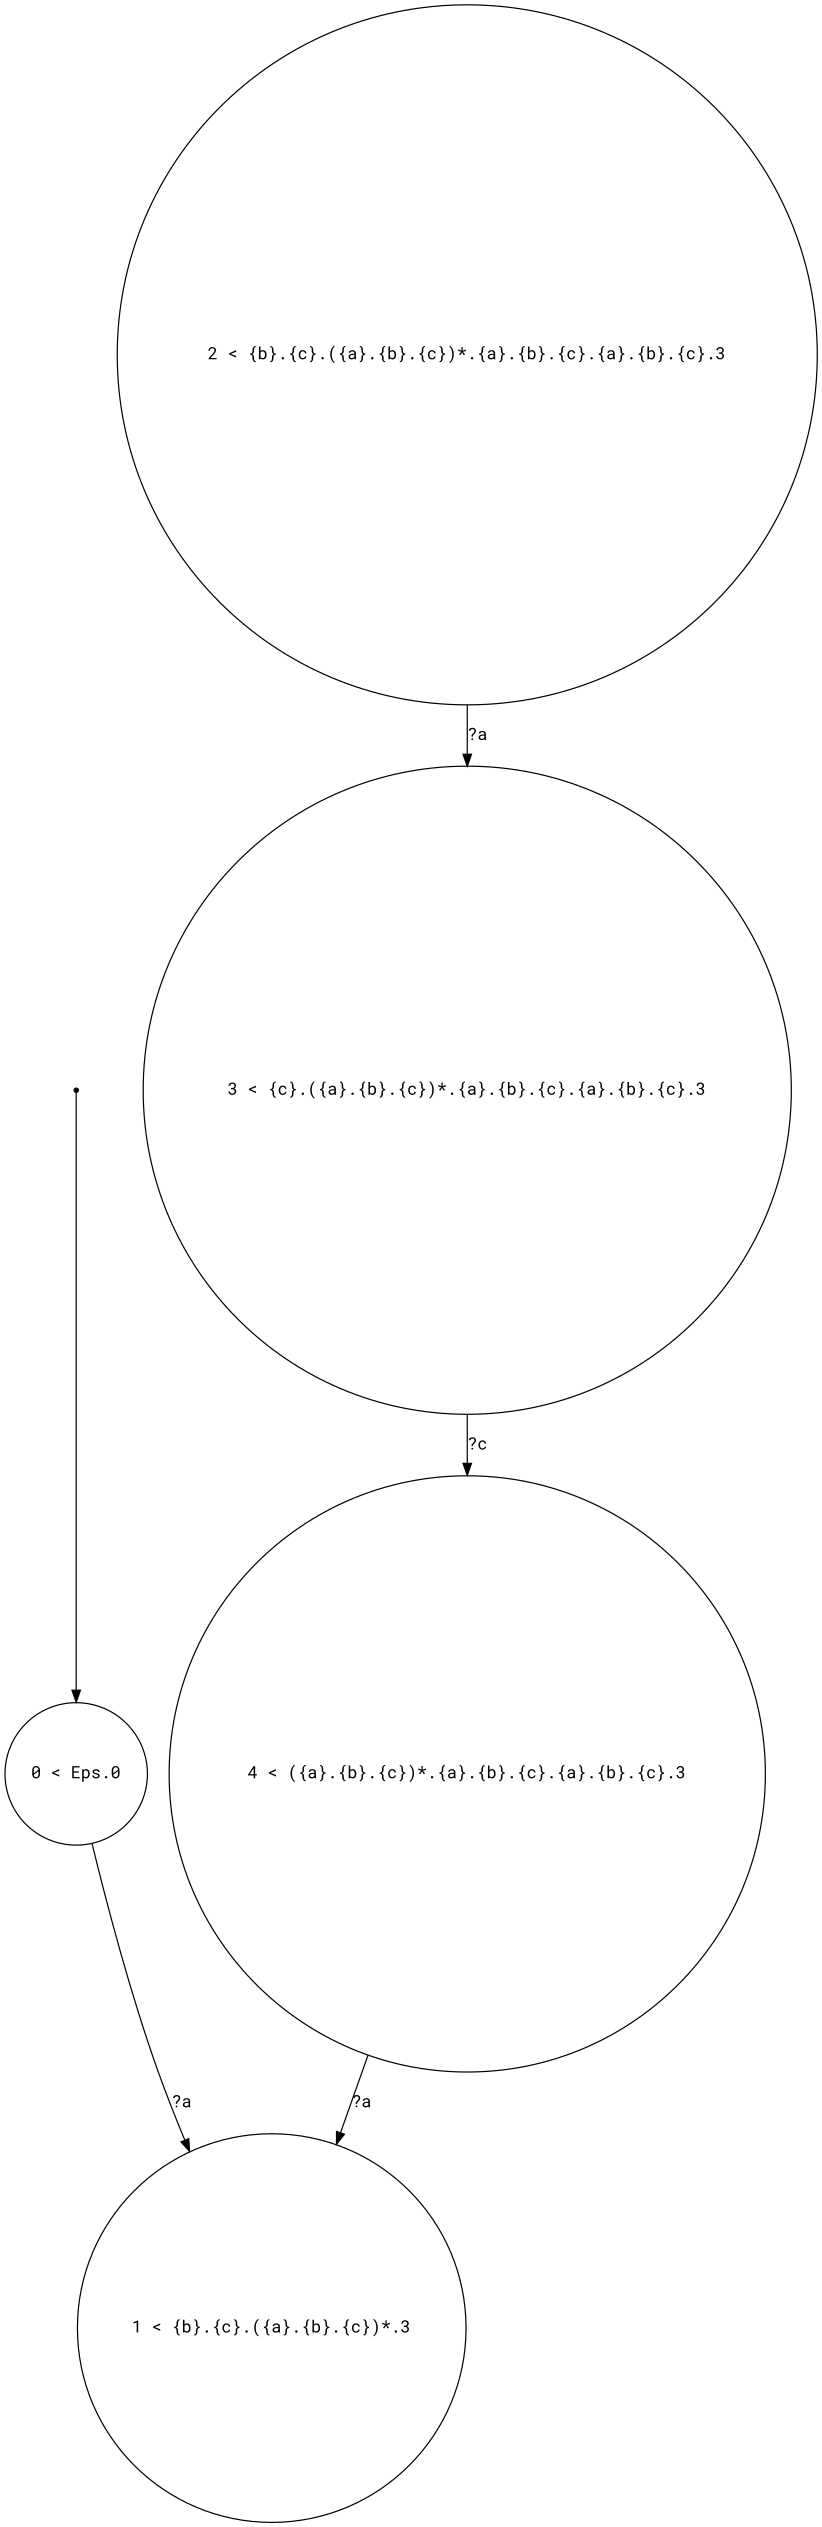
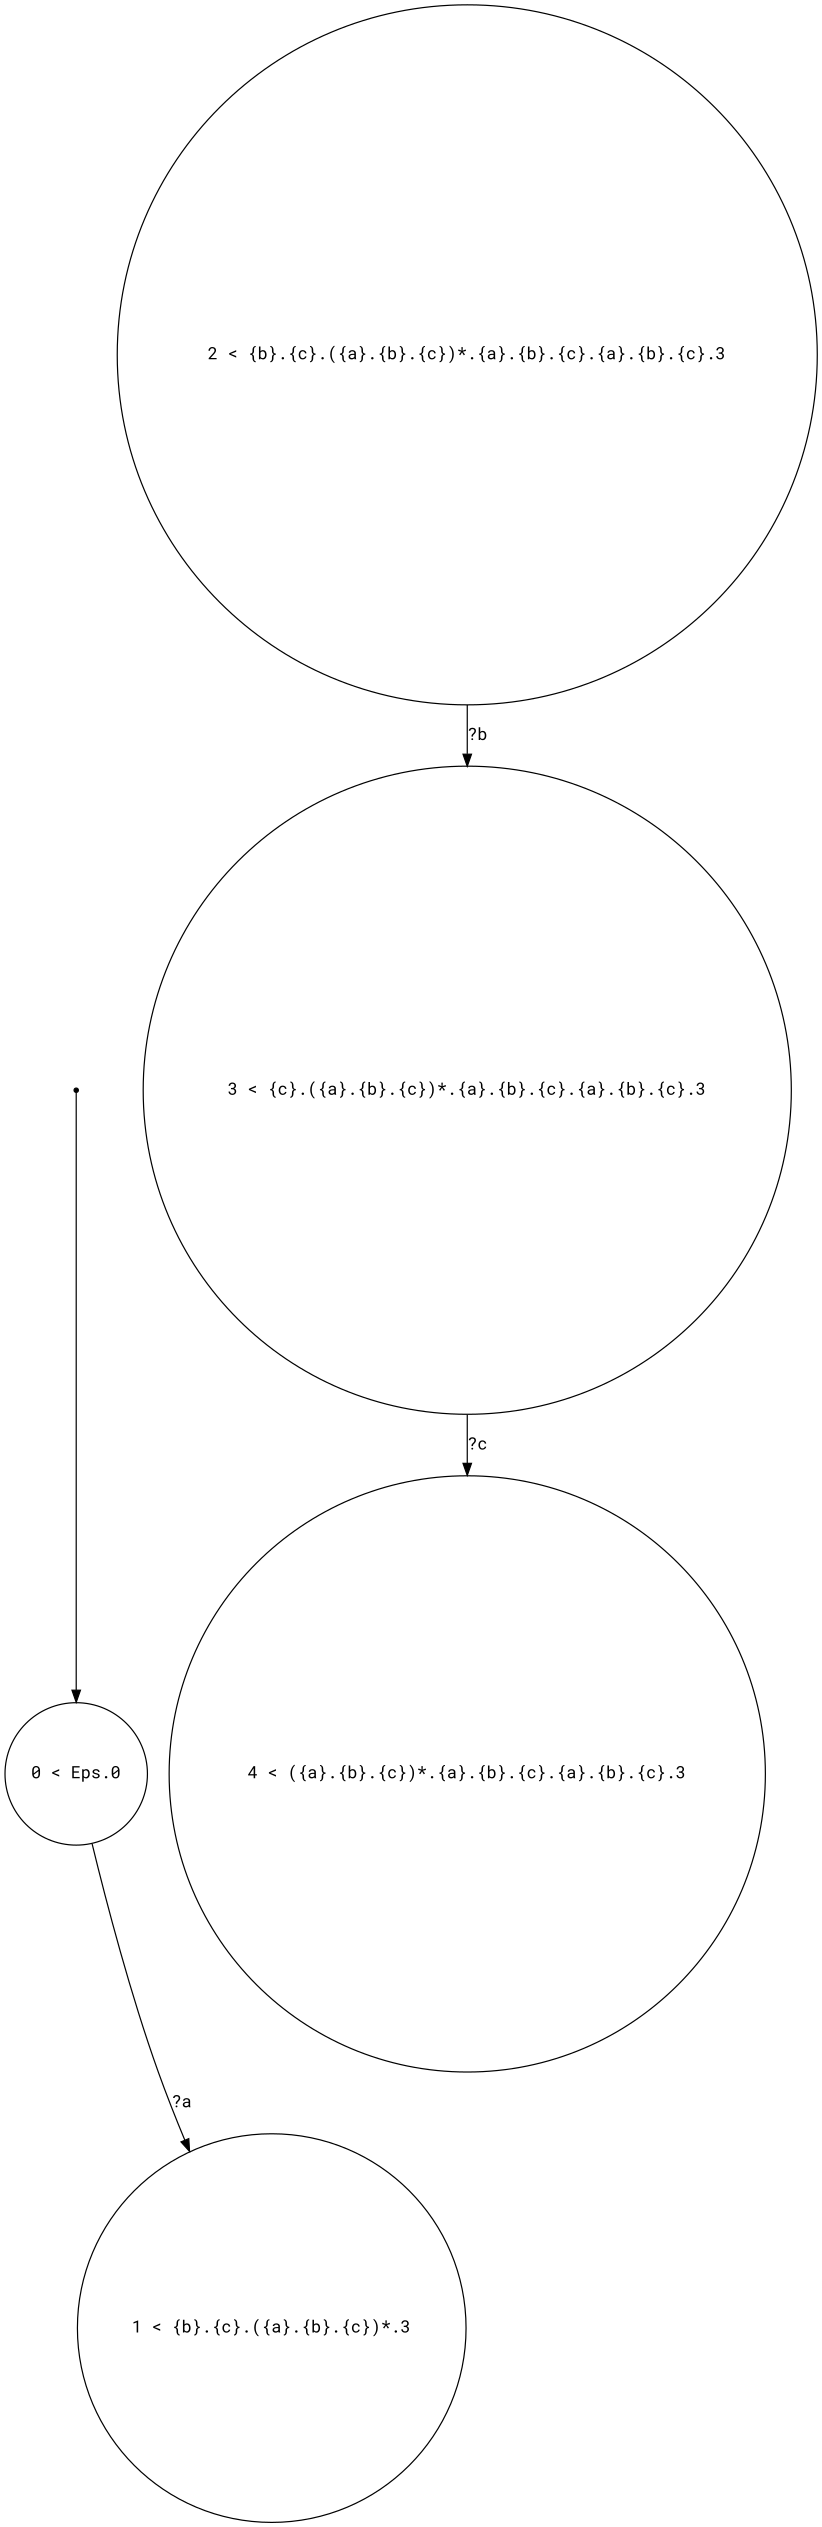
edge "2 < {b}.{c}.({a}.{b}.{c})*.{a}.{b}.{c}.{a}.{b}.{c}.3" -> "3 < {c}.({a}.{b}.{c})*.{a}.{b}.{c}.{a}.{b}.{c}.3": label "?a" -> "?b"
edge "4 < ({a}.{b}.{c})*.{a}.{b}.{c}.{a}.{b}.{c}.3" -> "1 < {b}.{c}.({a}.{b}.{c})*.3": removed, label "?a"
